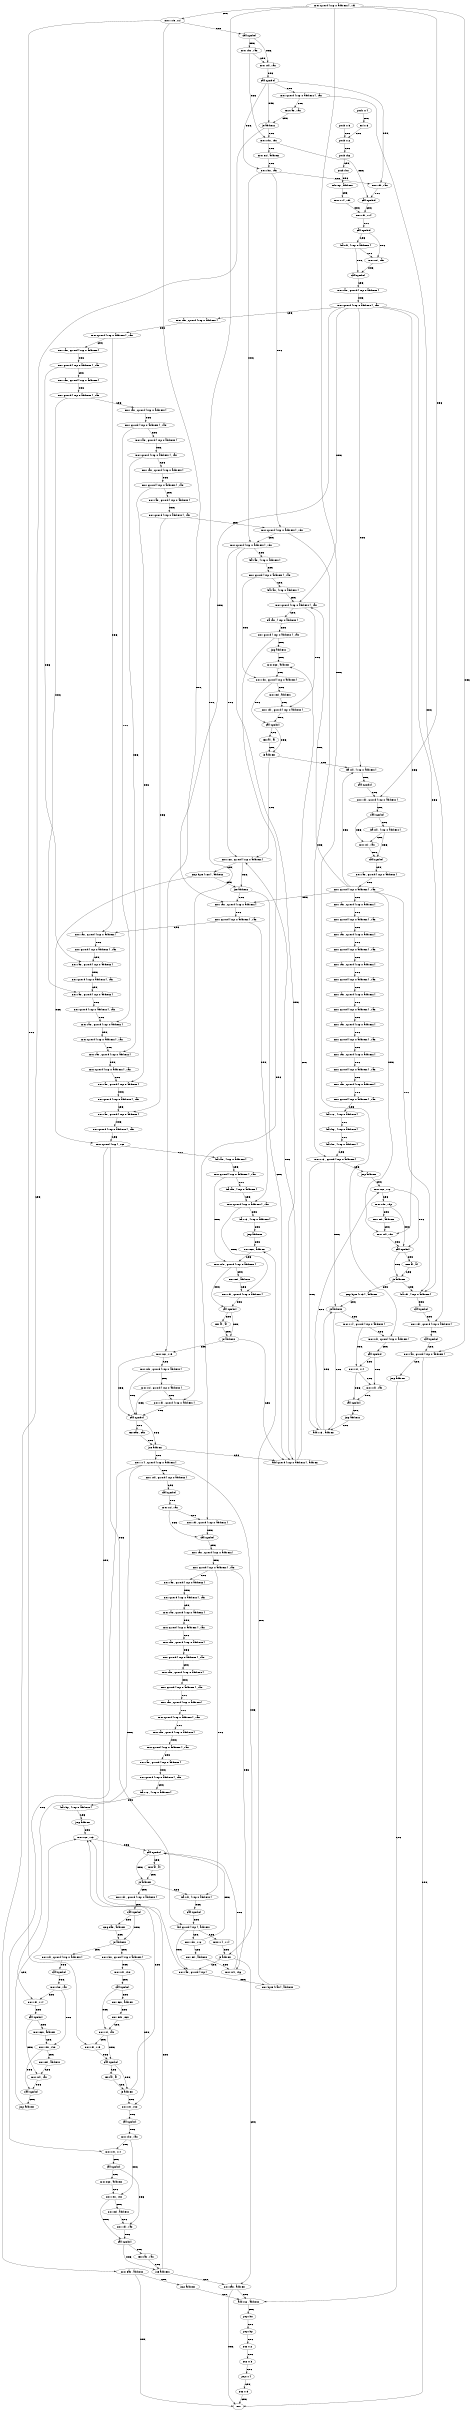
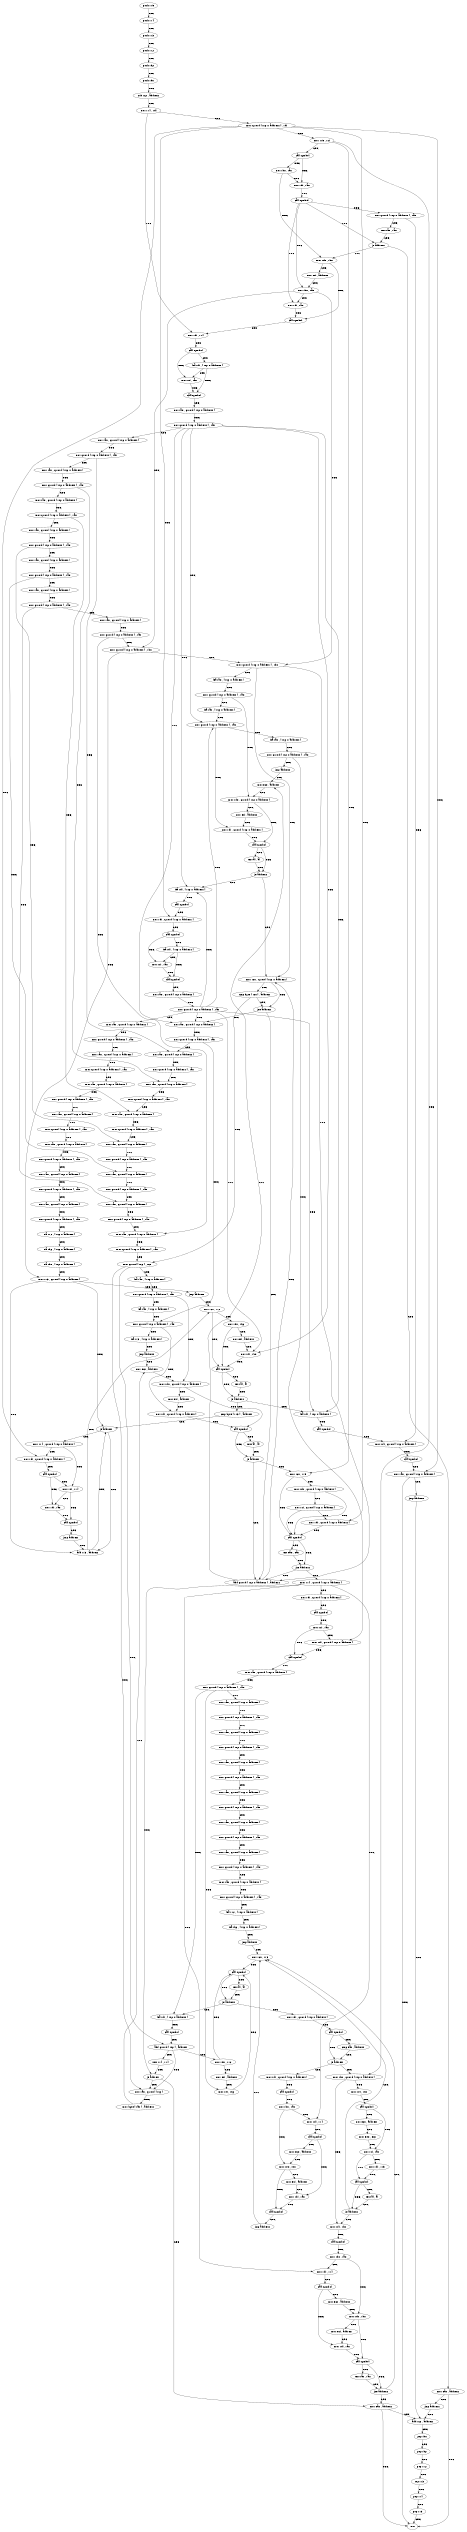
edge "mov r14 , rdi" -> "mov qword [ rsp + address ] , rdi": added, label "CFG"
node "esi r13": label "esi r13" -> "push r13"
edge "push r15" -> "push r12": now "push r15" -> "push r14"
edge "mov r15 , rsi" -> "mov rdi , r15": now "mov r15 , rsi" -> "mov rbx , qword [ rsp + address ]"
